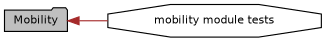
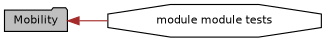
node "mobility module tests": label "mobility module tests" -> "module module tests"
